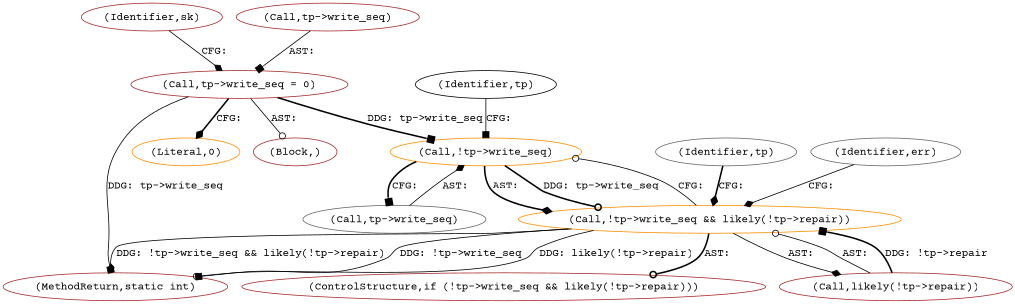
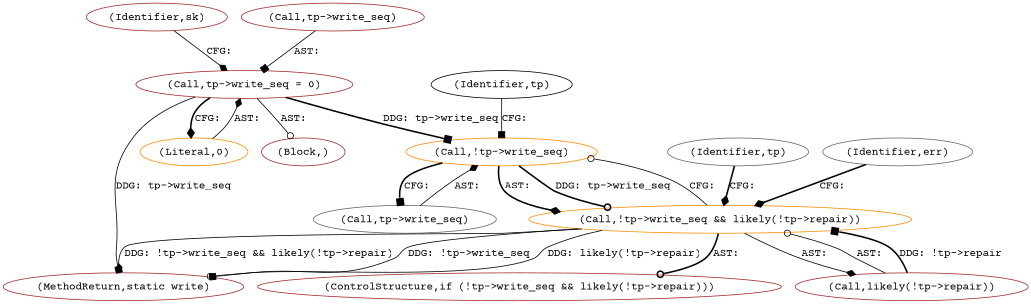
edge "(Literal,0)" -> "(Call,tp->write_seq = 0)": added, label "AST:"
edge "(Identifier,err)" -> "(Call,!tp->write_seq && likely(!tp->repair))": style solid -> bold
node "(MethodReturn,static int)": label "(MethodReturn,static int)" -> "(MethodReturn,static write)"
